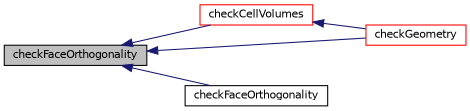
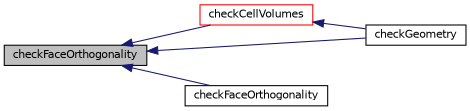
node "checkGeometry": color red -> black
